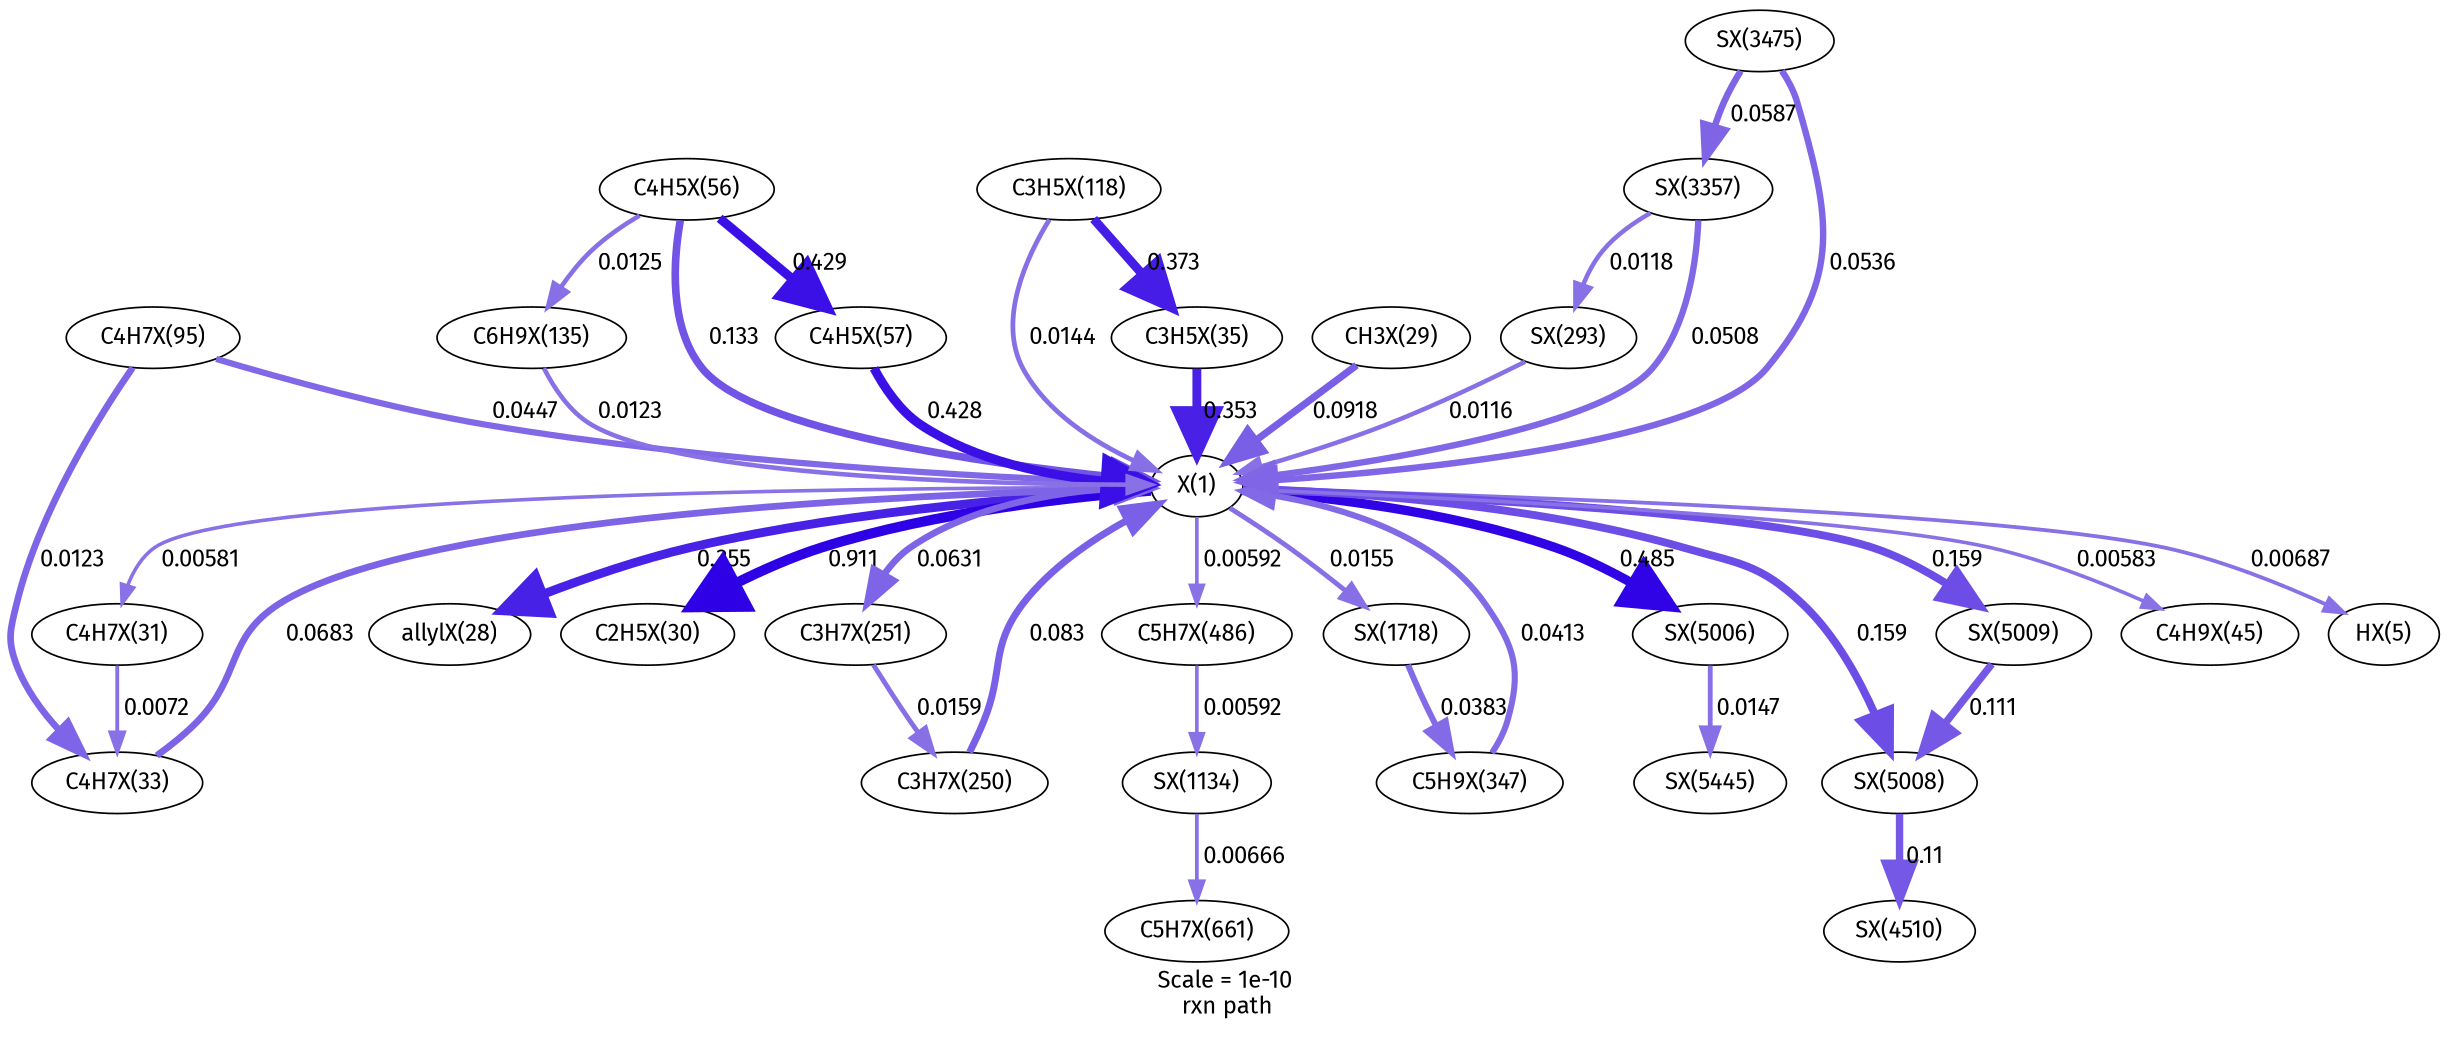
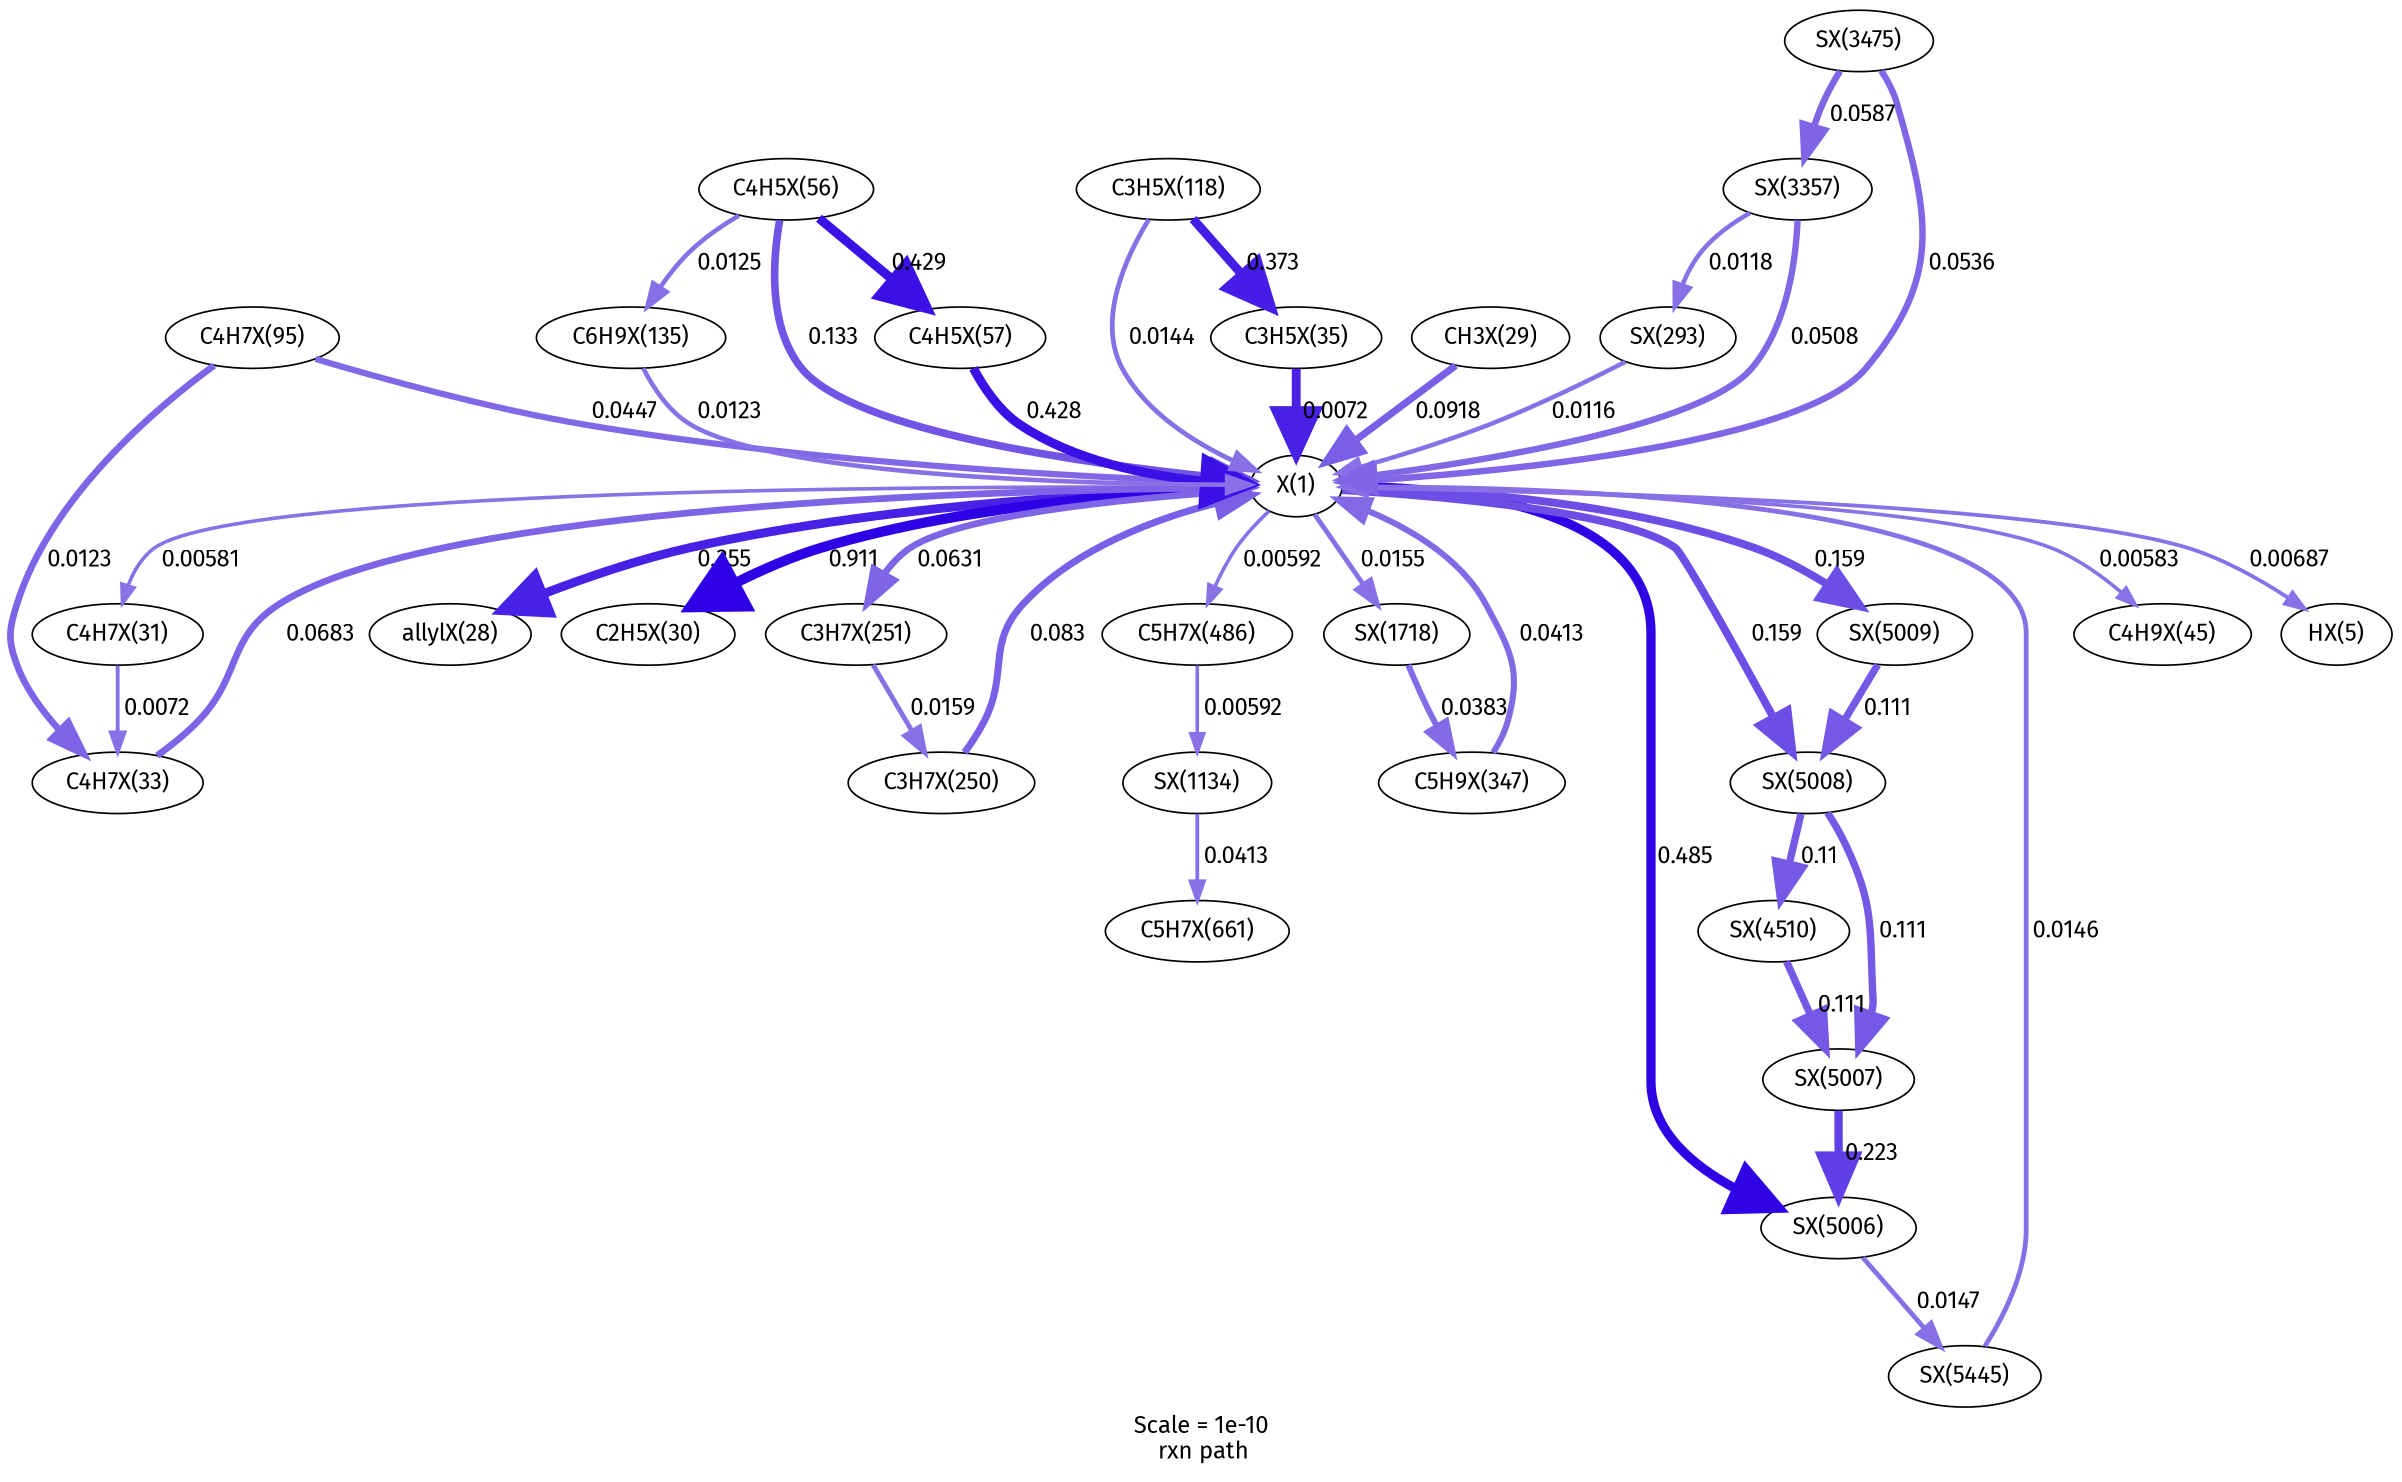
edge "C3H5X(35)" -> "X(1)": label " 0.353" -> " 0.0072"
edge "SX(5445)" -> "X(1)": added, label "0.0146"
edge "SX(1134)" -> "C5H7X(661)": label " 0.00666" -> " 0.0413"
node "SX(5007)": added
